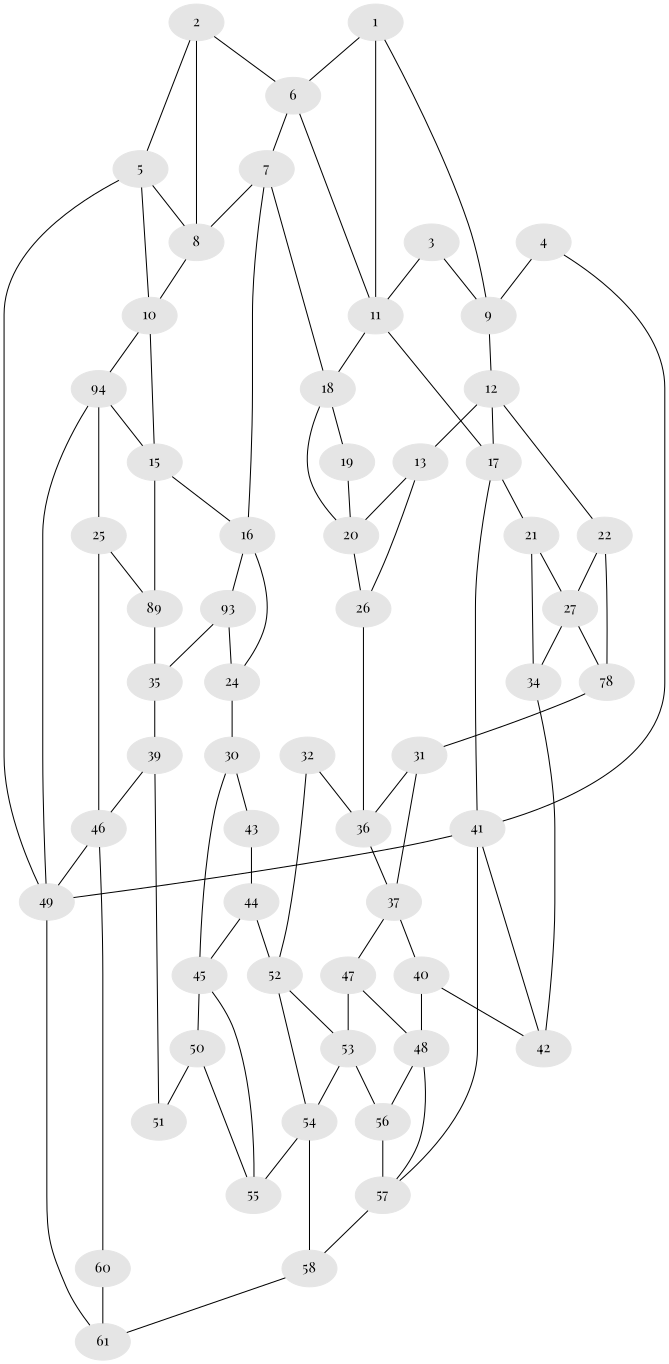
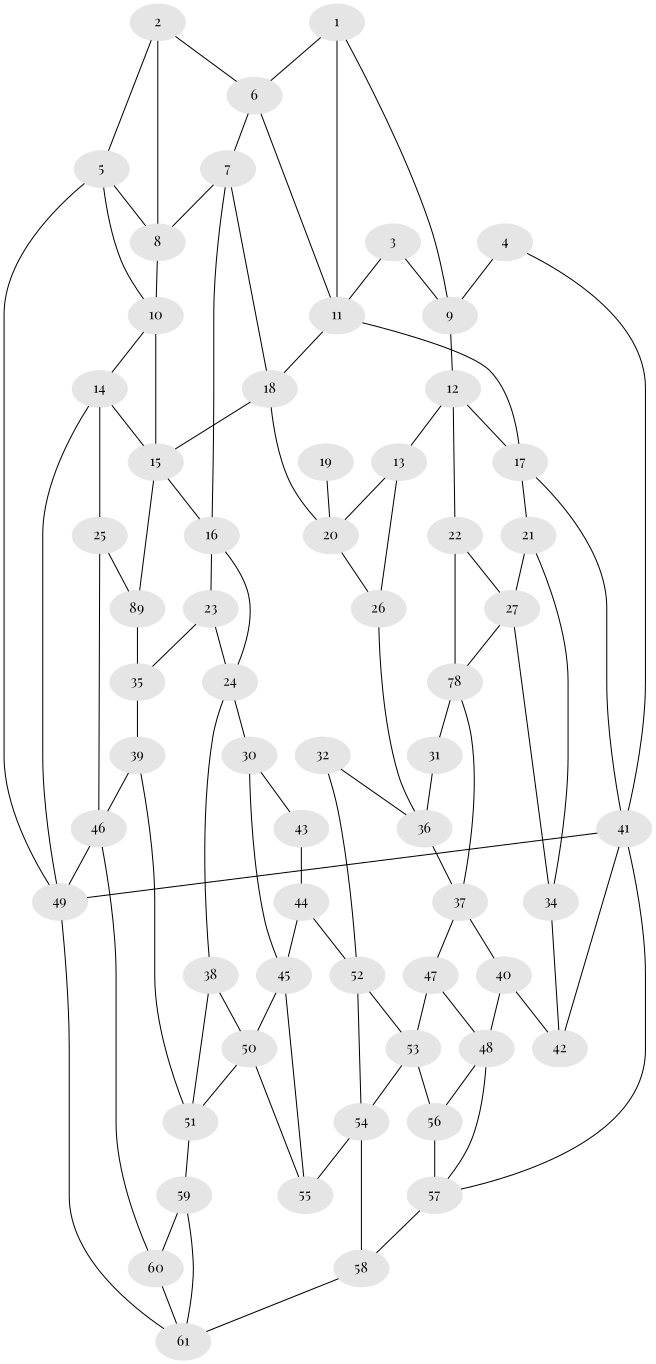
node "94": label "94" -> "14"
edge "18" -- "19": now "18" -- "15"
node "93": label "93" -> "23"
edge "31" -- "37": now "78" -- "37"
node "38": added
node "59": added
